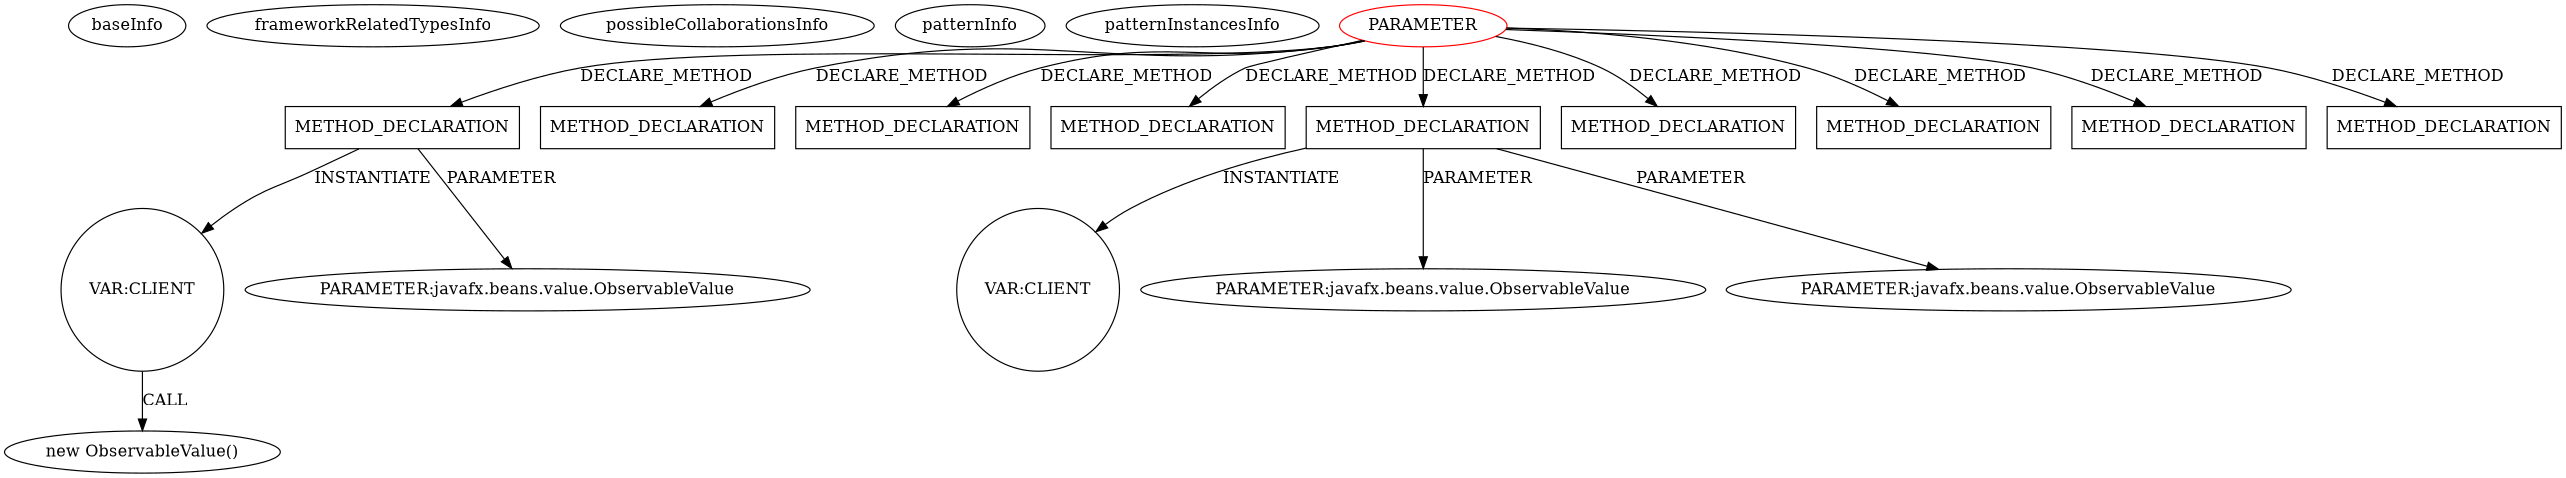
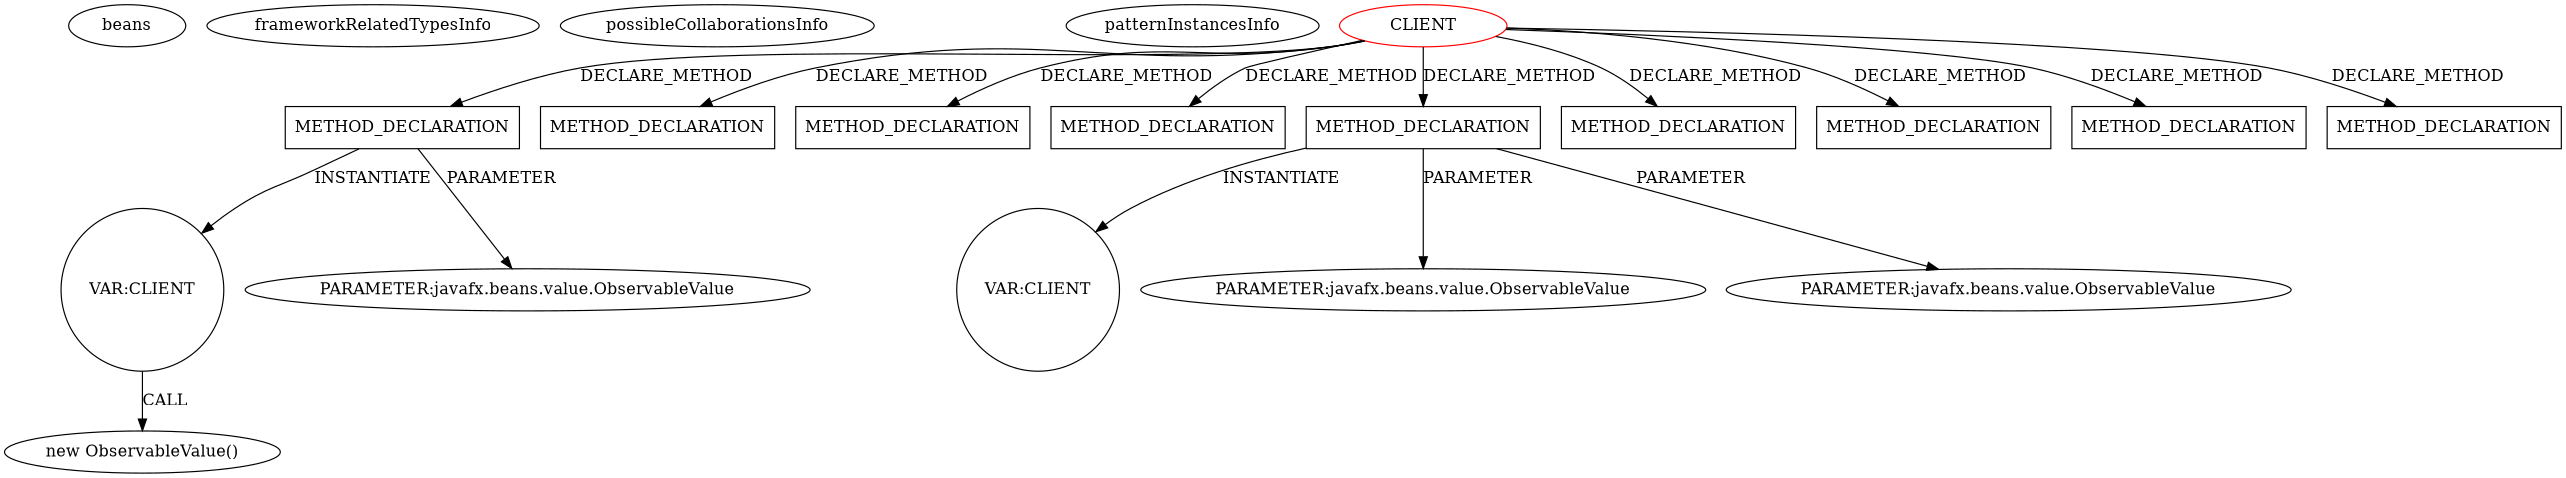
node "baseInfo": label "baseInfo" -> "beans"
node "patternInfo": removed
node "PARAMETER": label "PARAMETER" -> "CLIENT"
